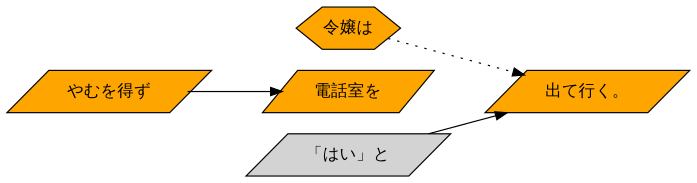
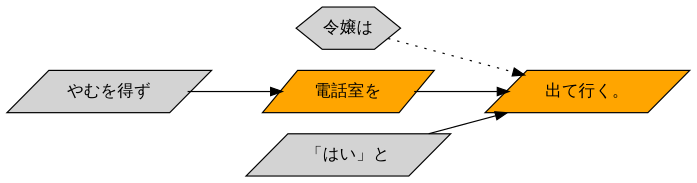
node "令嬢は": fillcolor orange -> lightgrey
node "やむを得ず": fillcolor orange -> lightgrey
edge "電話室を" -> "出て行く。": added
